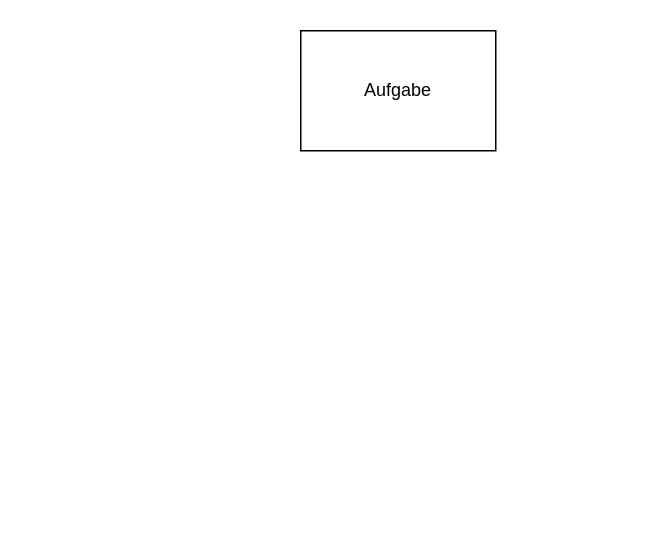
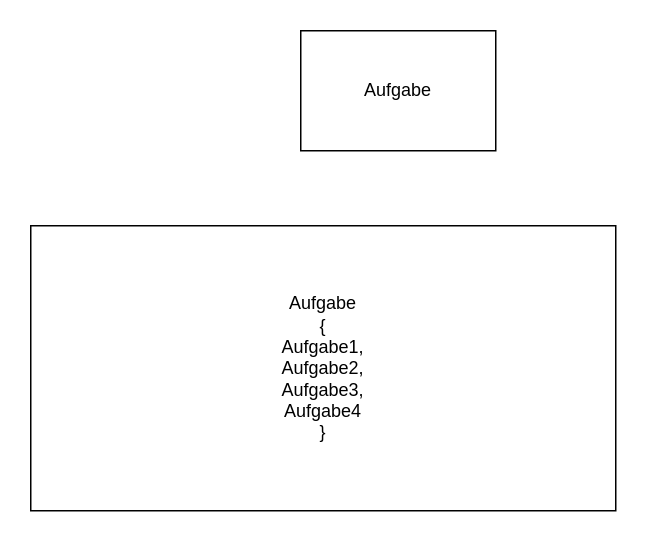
node "Aufgabe { Aufgabe1, Aufgabe2, Aufgabe3, Aufgabe4 }": added
